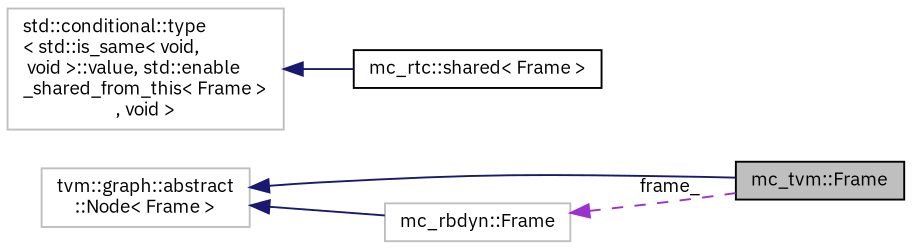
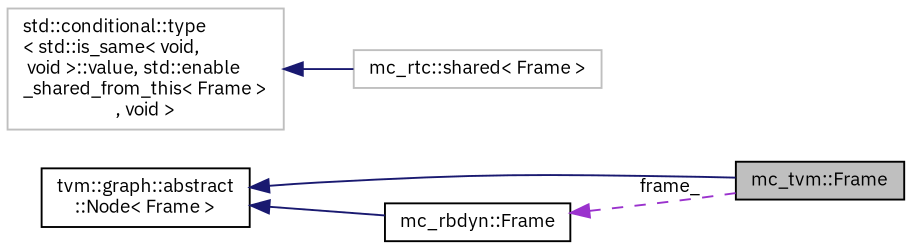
node "mc_rtc::shared< Frame >": color black -> grey75
node "tvm::graph::abstract ::Node< Frame >": color grey75 -> black
node "mc_rbdyn::Frame": color grey75 -> black
